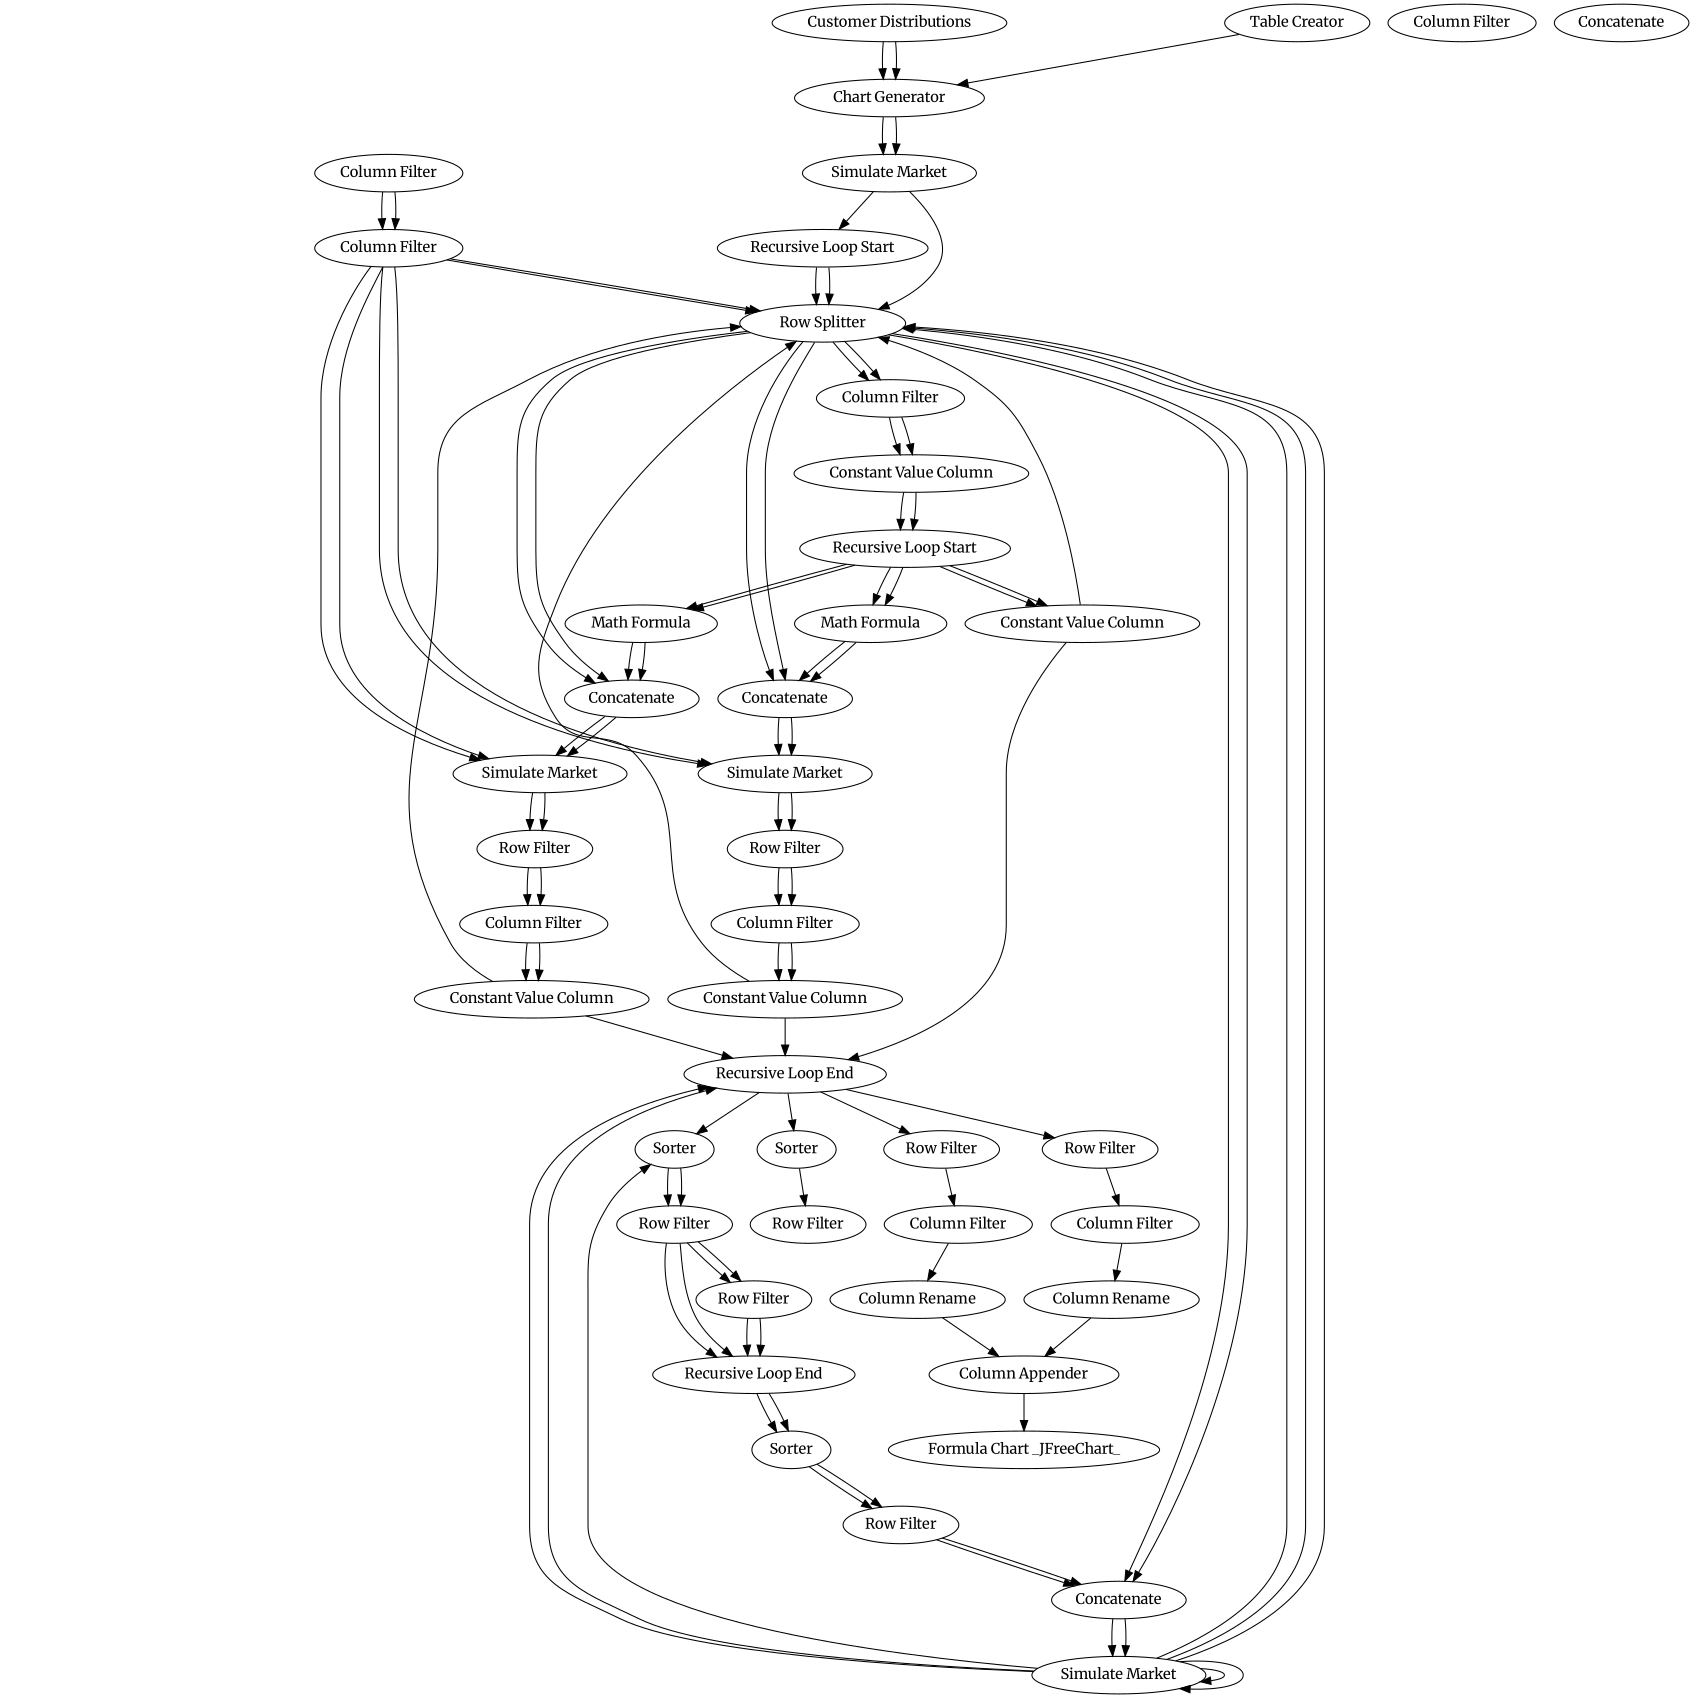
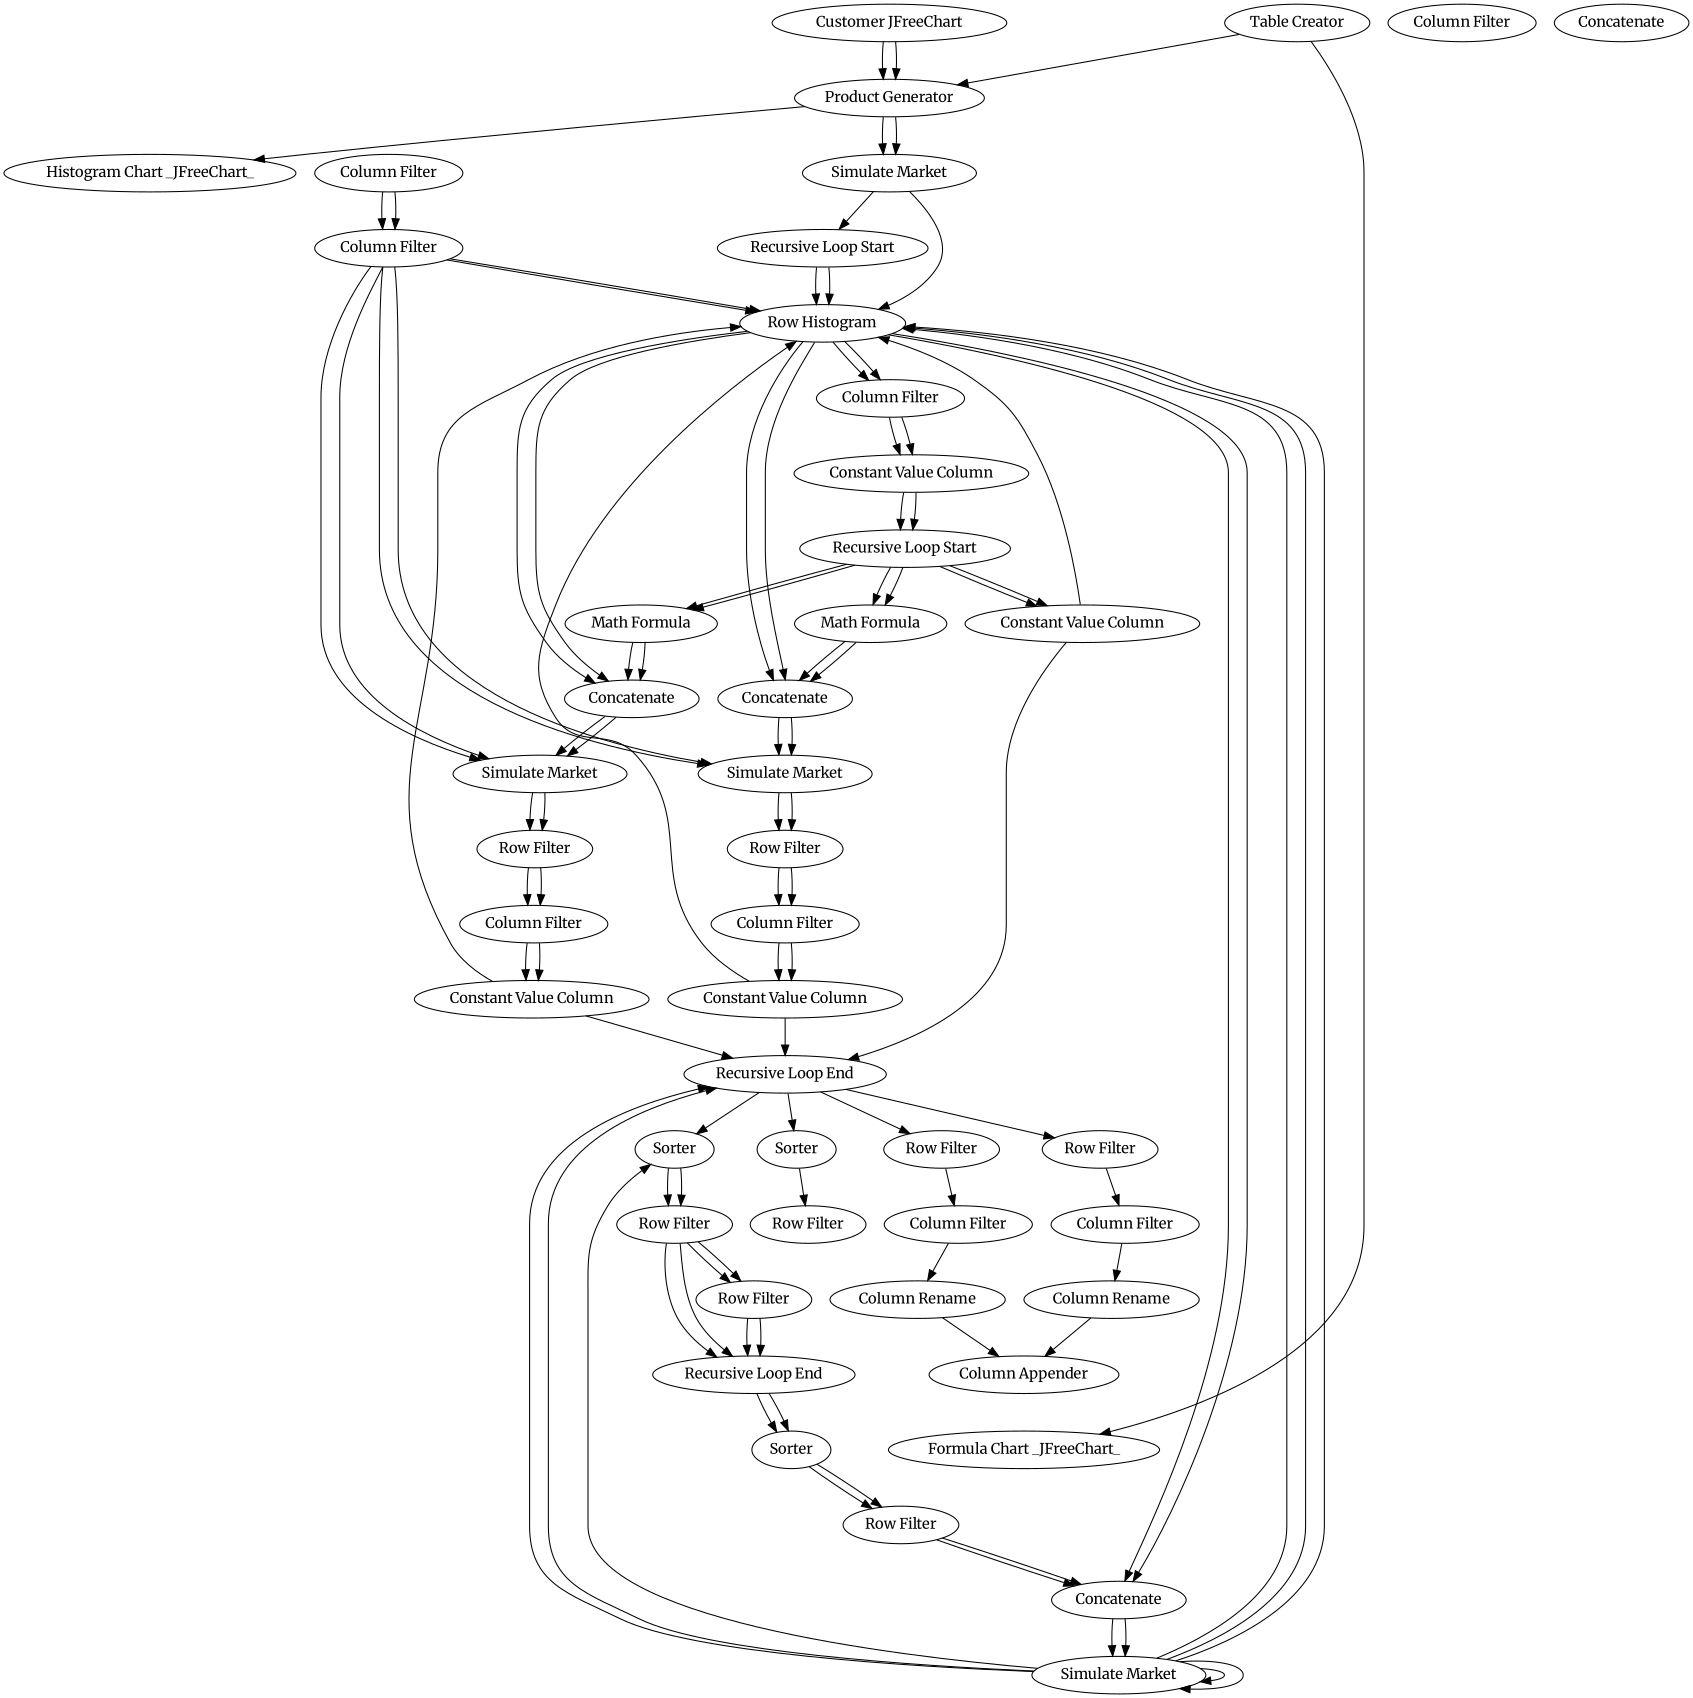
node "Customer Distributions": label "Customer Distributions" -> "Customer JFreeChart"
node "Chart Generator": label "Chart Generator" -> "Product Generator"
node "Histogram Chart _JFreeChart_": added
node "Row Splitter": label "Row Splitter" -> "Row Histogram"
edge "Column Appender" -> "Formula Chart _JFreeChart_": now "Table Creator" -> "Formula Chart _JFreeChart_"
